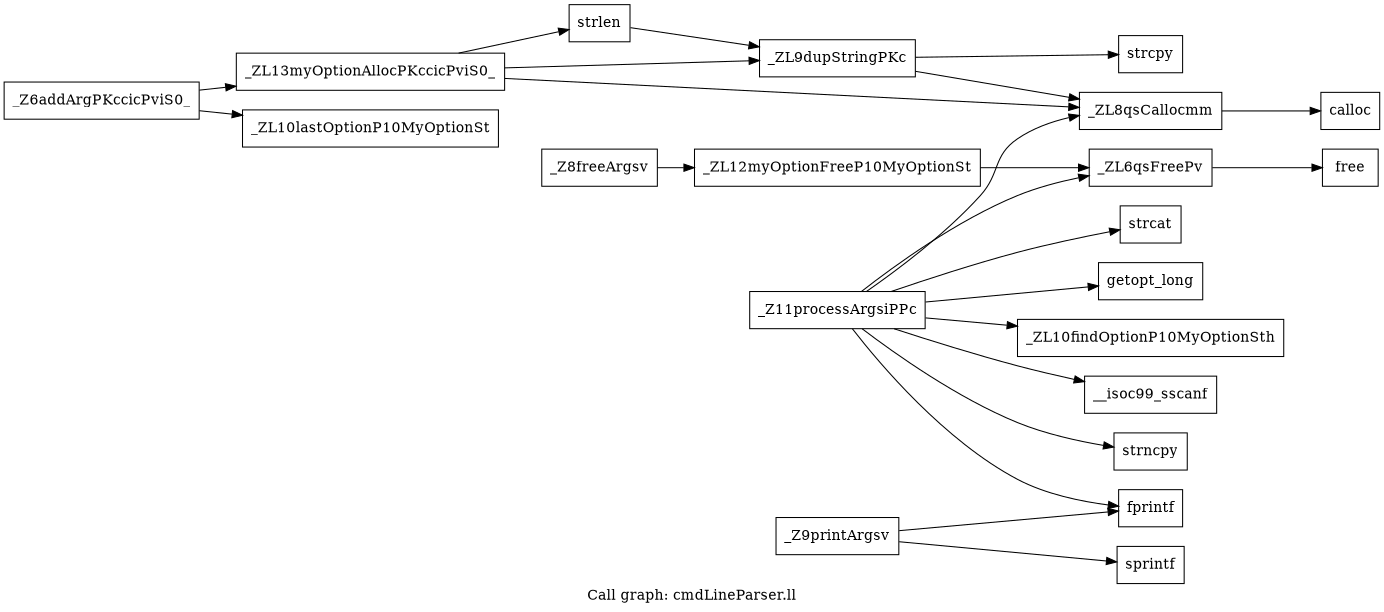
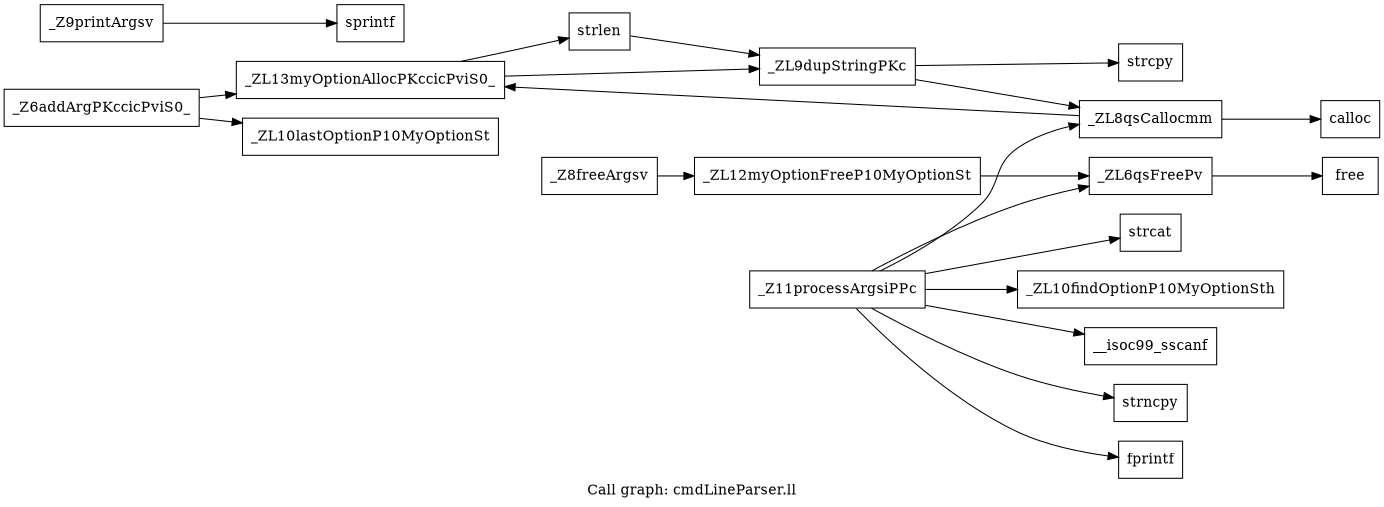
edge "_ZL13myOptionAllocPKccicPviS0_" -> "_ZL8qsCallocmm": reversed
node "getopt_long": removed
edge "_Z9printArgsv" -> "fprintf": removed
